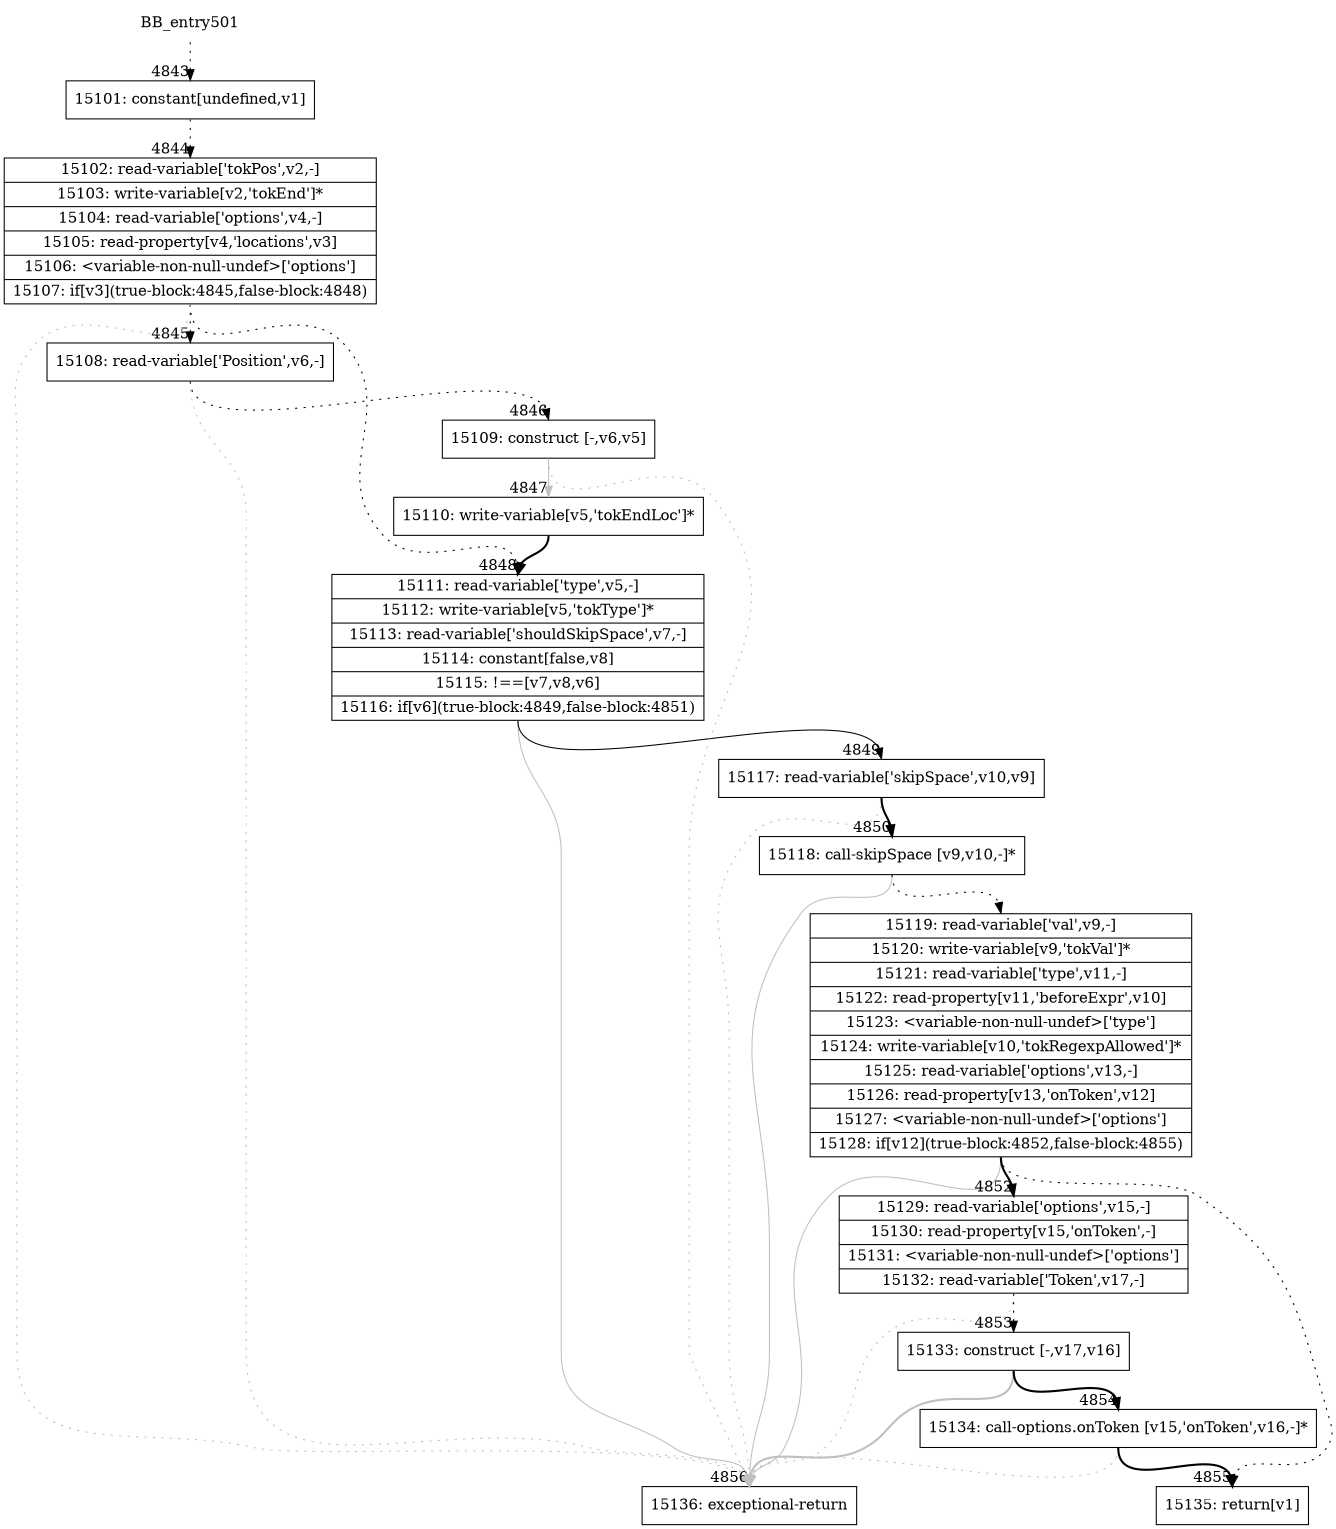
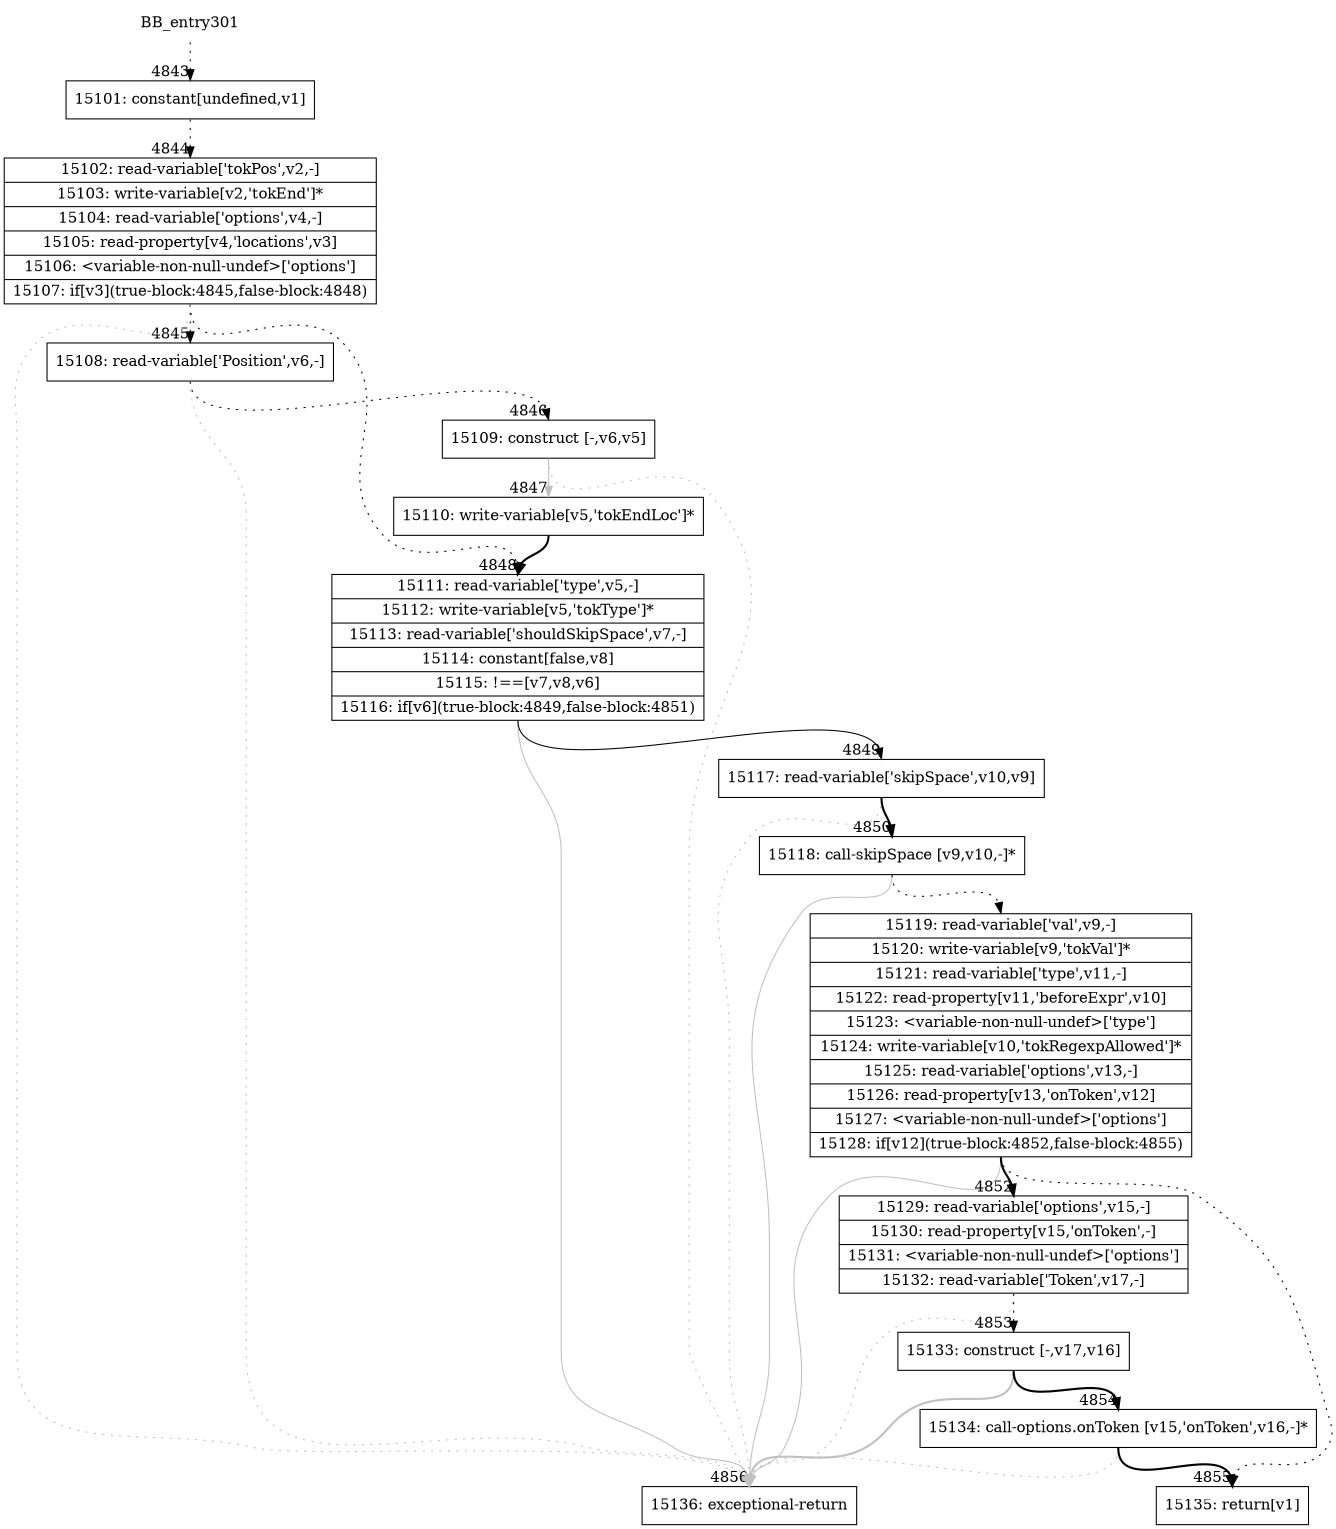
node "BB_entry501": label "BB_entry501" -> "BB_entry301"
